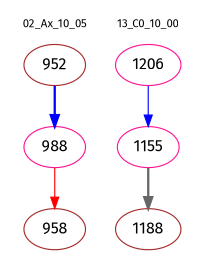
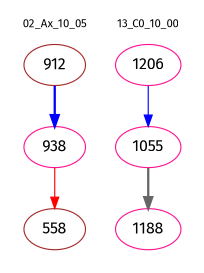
node "952": label "952" -> "912"
node "988": label "988" -> "938"
node "1155": label "1155" -> "1055"
node "958": label "958" -> "558"
node "1188": color brown -> deeppink
